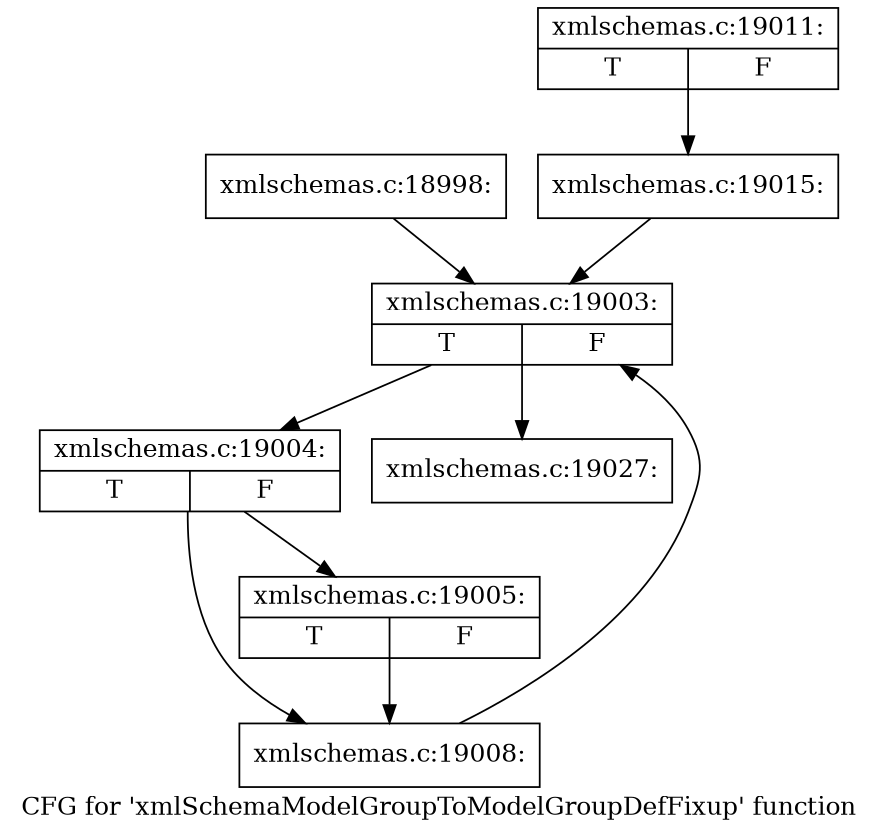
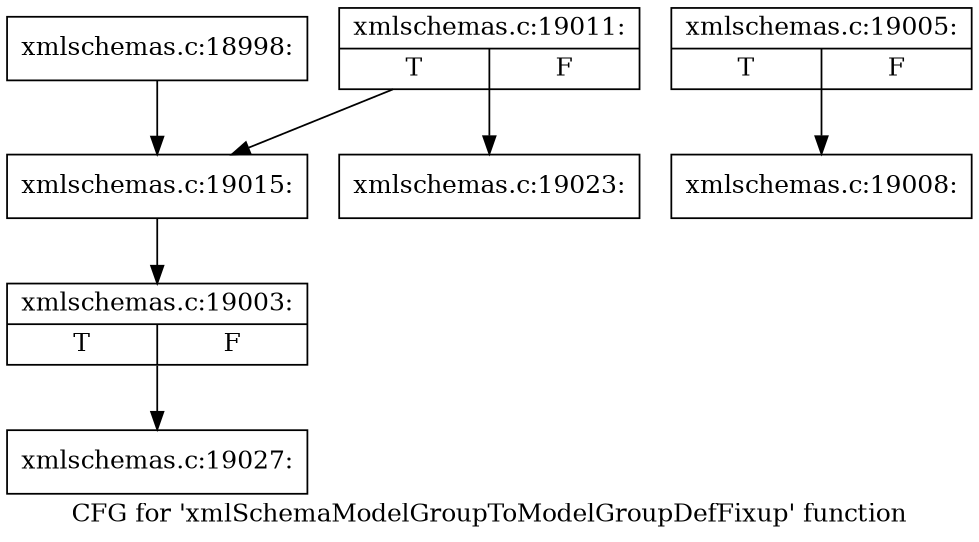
node "xmlschemas.c:19023:": added
edge "xmlschemas.c:18998:" -> "xmlschemas.c:19003:": now "xmlschemas.c:18998:" -> "xmlschemas.c:19015:"
node "xmlschemas.c:19004:": removed
edge "xmlschemas.c:19008:" -> "xmlschemas.c:19003:": removed
